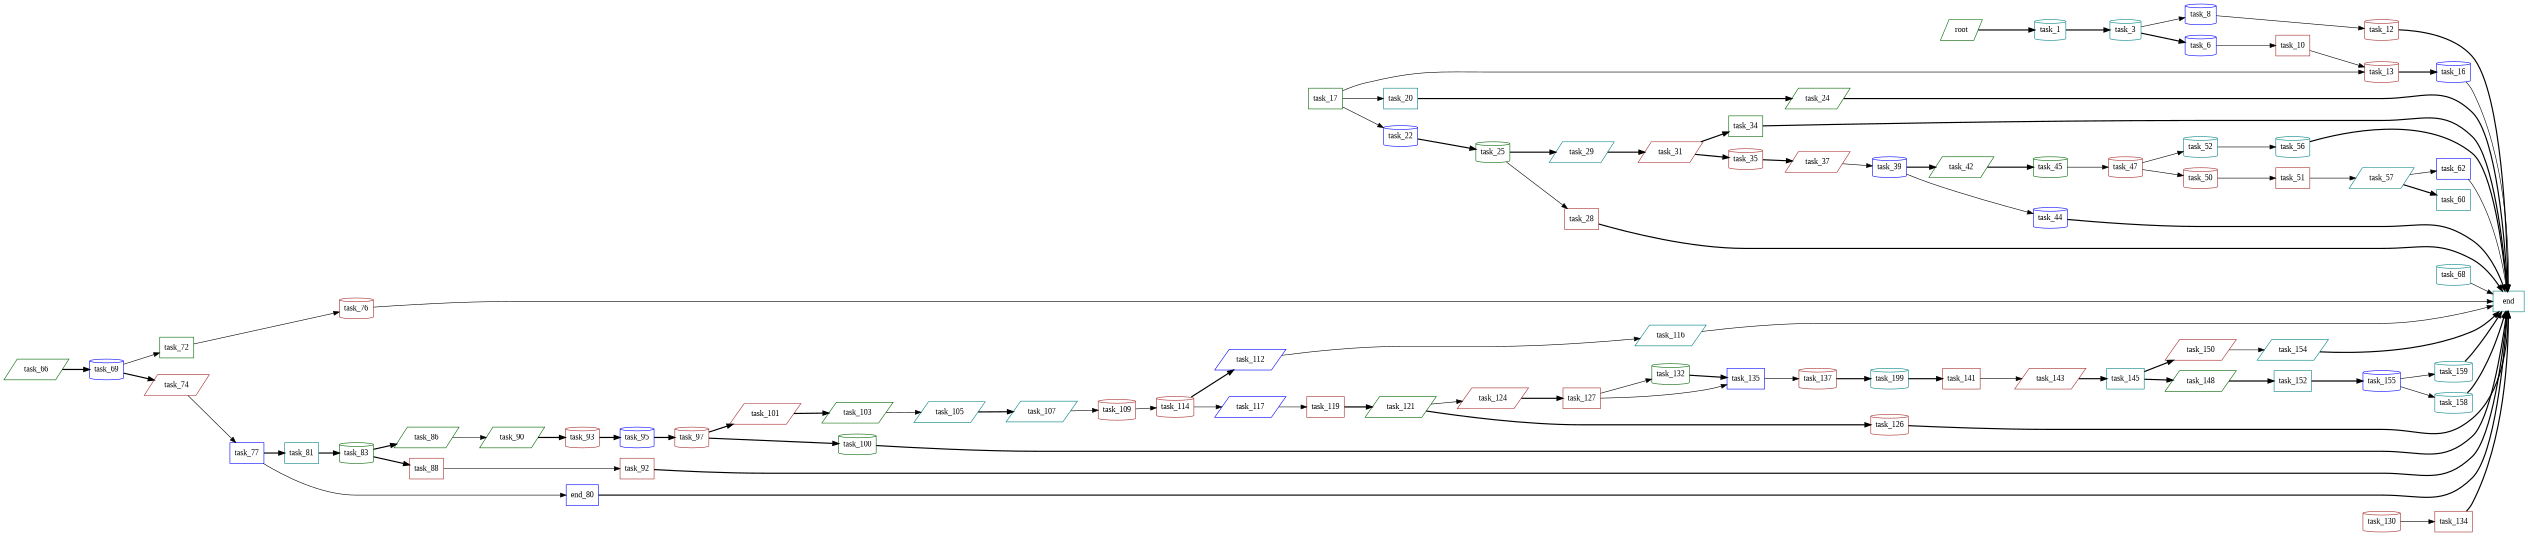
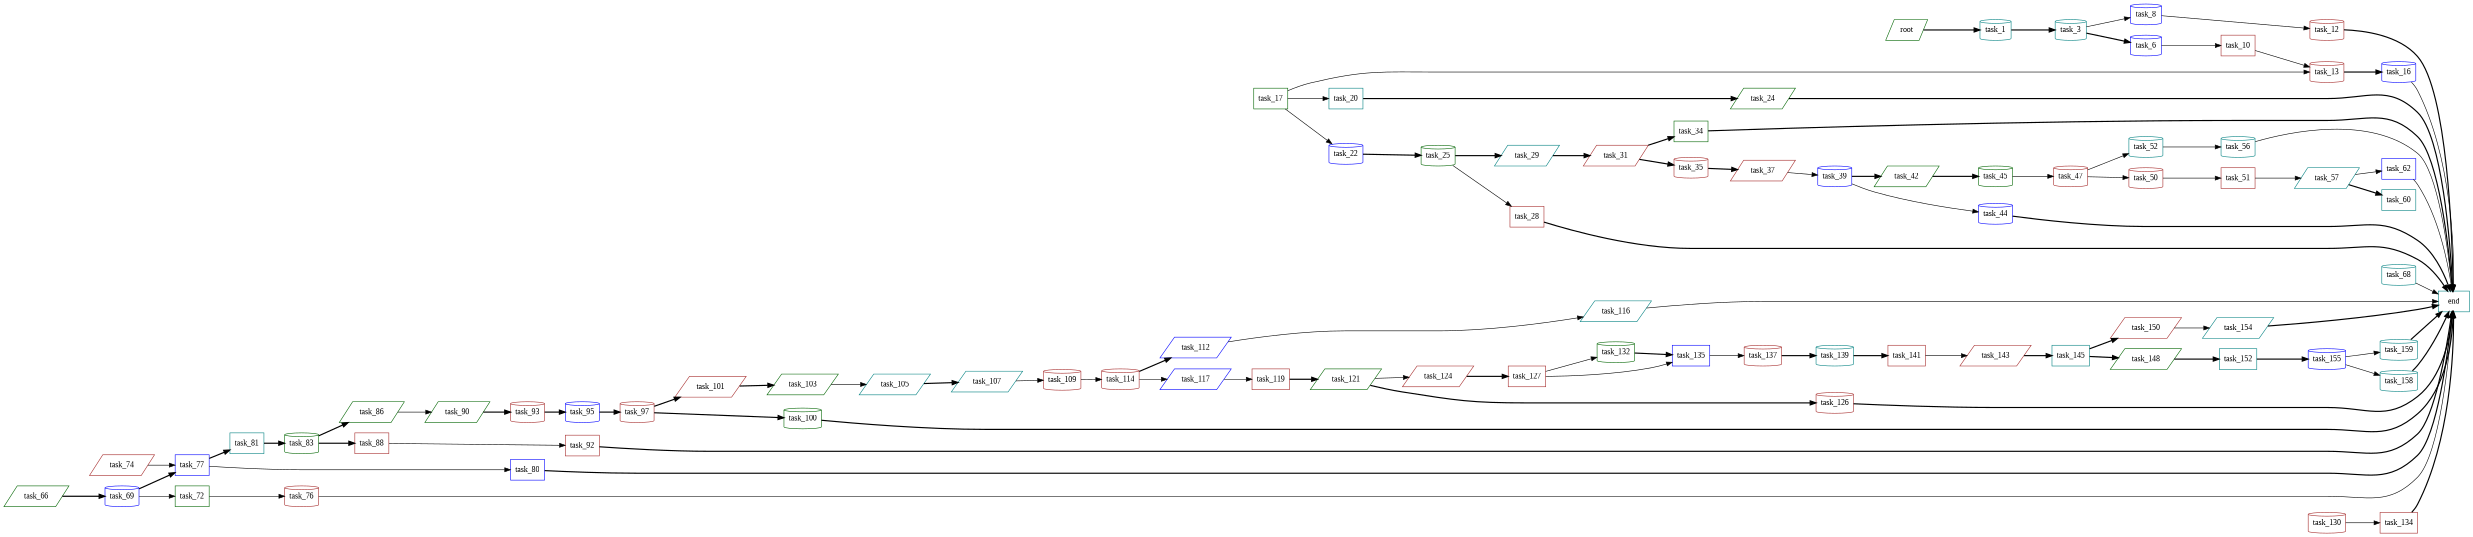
edge "task_56" -> "end": style bold -> solid
edge "task_69" -> "task_74": now "task_69" -> "task_77"
node "task_199": label "task_199" -> "task_139"
node "end_80": label "end_80" -> "task_80"
